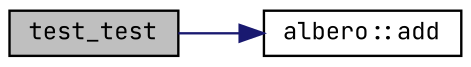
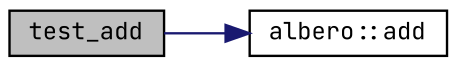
node "test_test": label "test_test" -> "test_add"
